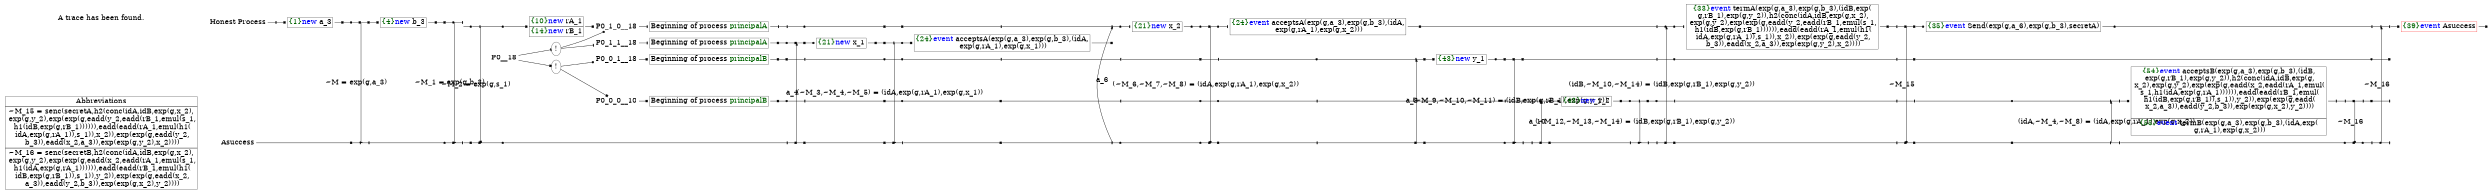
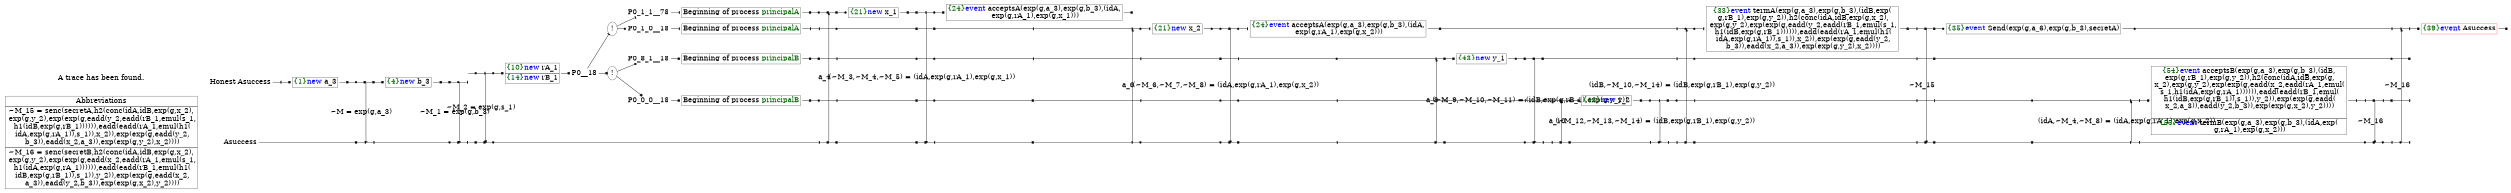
node "Honest Process": label "Honest Process" -> "Honest Asuccess"
edge "{10}" -> "P0_1_0__18": now "{10}" -> "P0__18"
node "P0_1_1__18": label "P0_1_1__18" -> "P0_1_1__78"
node "P0_0_1__18": label "P0_0_1__18" -> "P0_8_1__18"
node "P0_0_0__10": label "P0_0_0__10" -> "P0_0_0__18"
